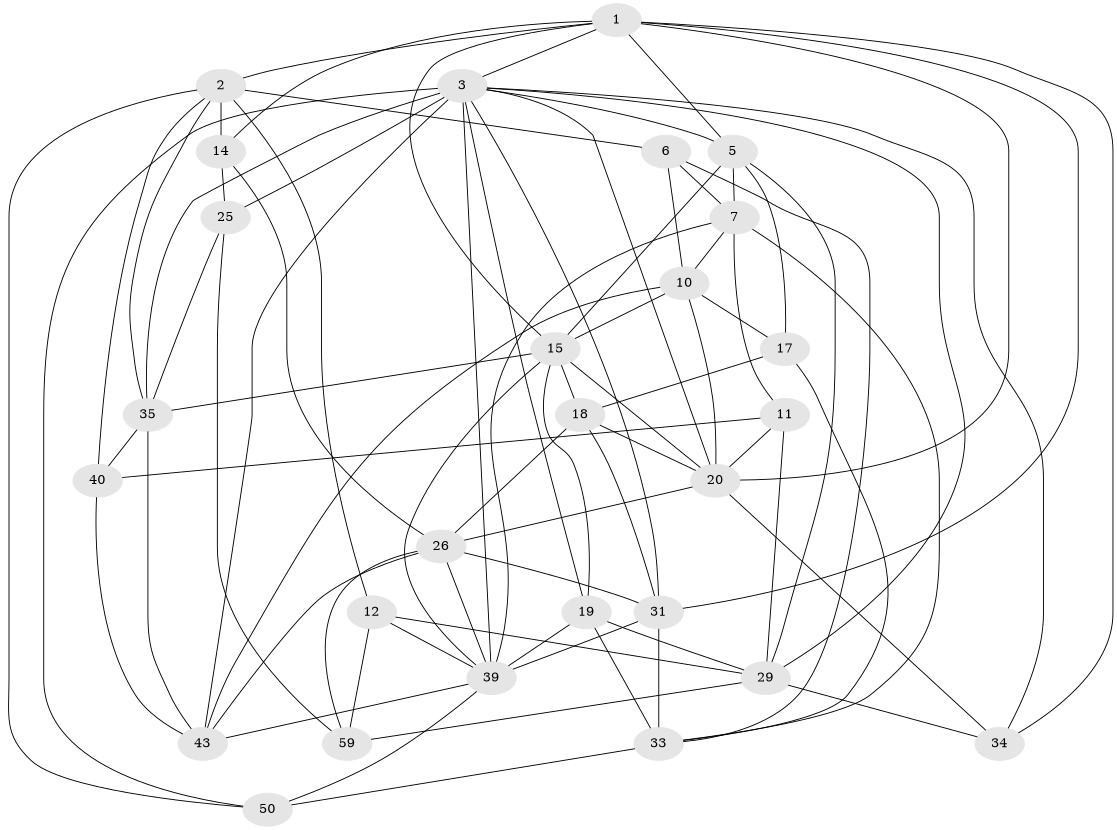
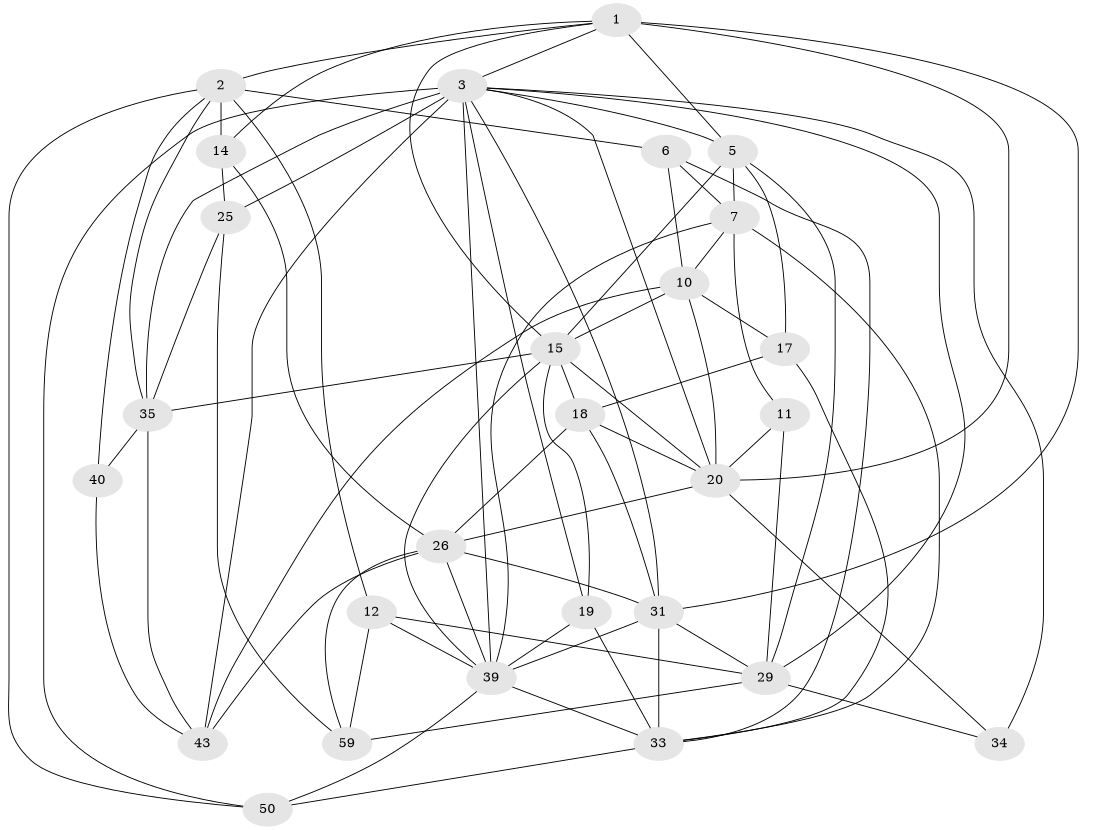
edge "1" -- "34": removed
edge "11" -- "40": removed
edge "19" -- "29": now "31" -- "29"
edge "39" -- "43": now "39" -- "33"
